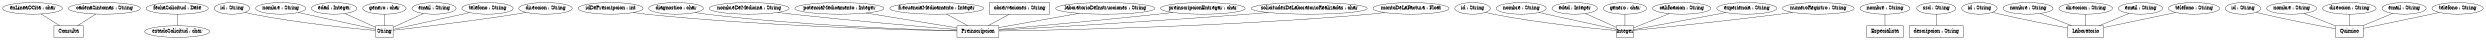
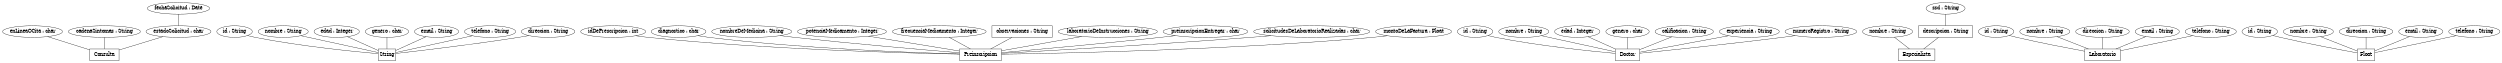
node "Integer": label "Integer" -> "Doctor"
node "Quimico": label "Quimico" -> "Float"
edge "estadoSolicitud : char" -- "Consulta": added
edge "descripcion : String" -- "Especialista": added
